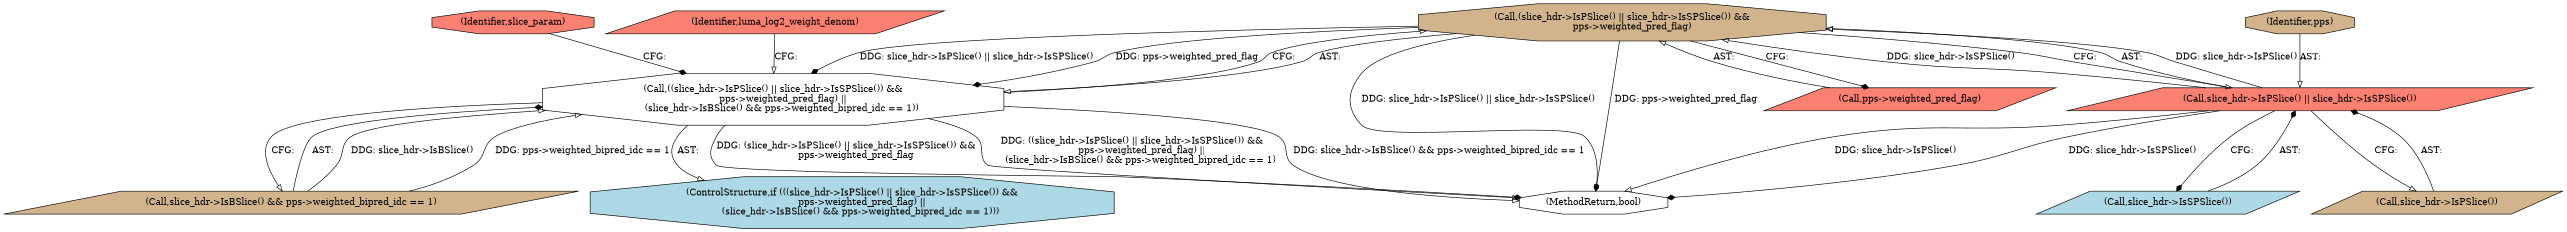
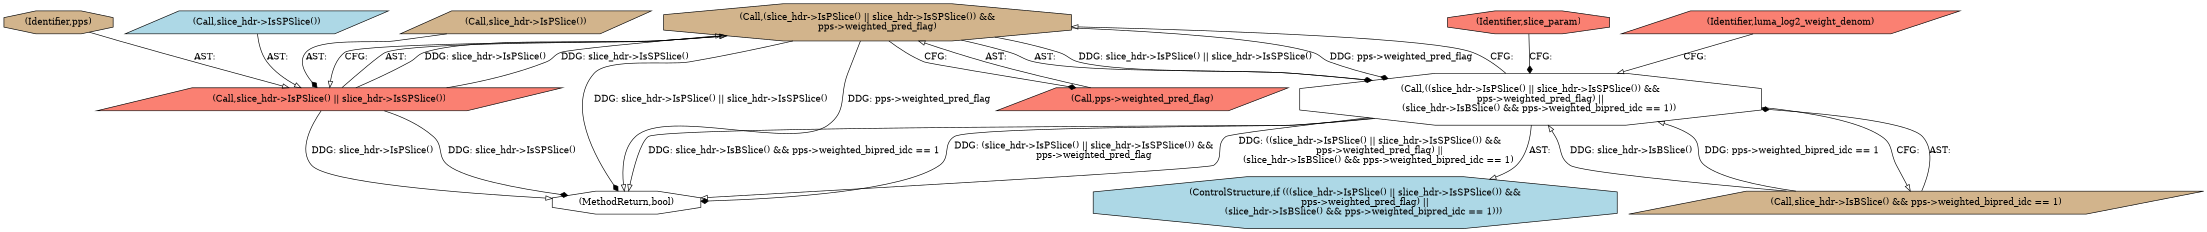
edge "(Call,slice_hdr->IsPSlice() || slice_hdr->IsSPSlice())" -> "(Call,slice_hdr->IsSPSlice())": removed, label "CFG:"
edge "(Call,slice_hdr->IsPSlice() || slice_hdr->IsSPSlice())" -> "(Call,slice_hdr->IsPSlice())": removed, label "CFG:"
edge "(Call,slice_hdr->IsSPSlice())" -> "(Call,slice_hdr->IsPSlice() || slice_hdr->IsSPSlice())": arrowhead diamond -> onormal
